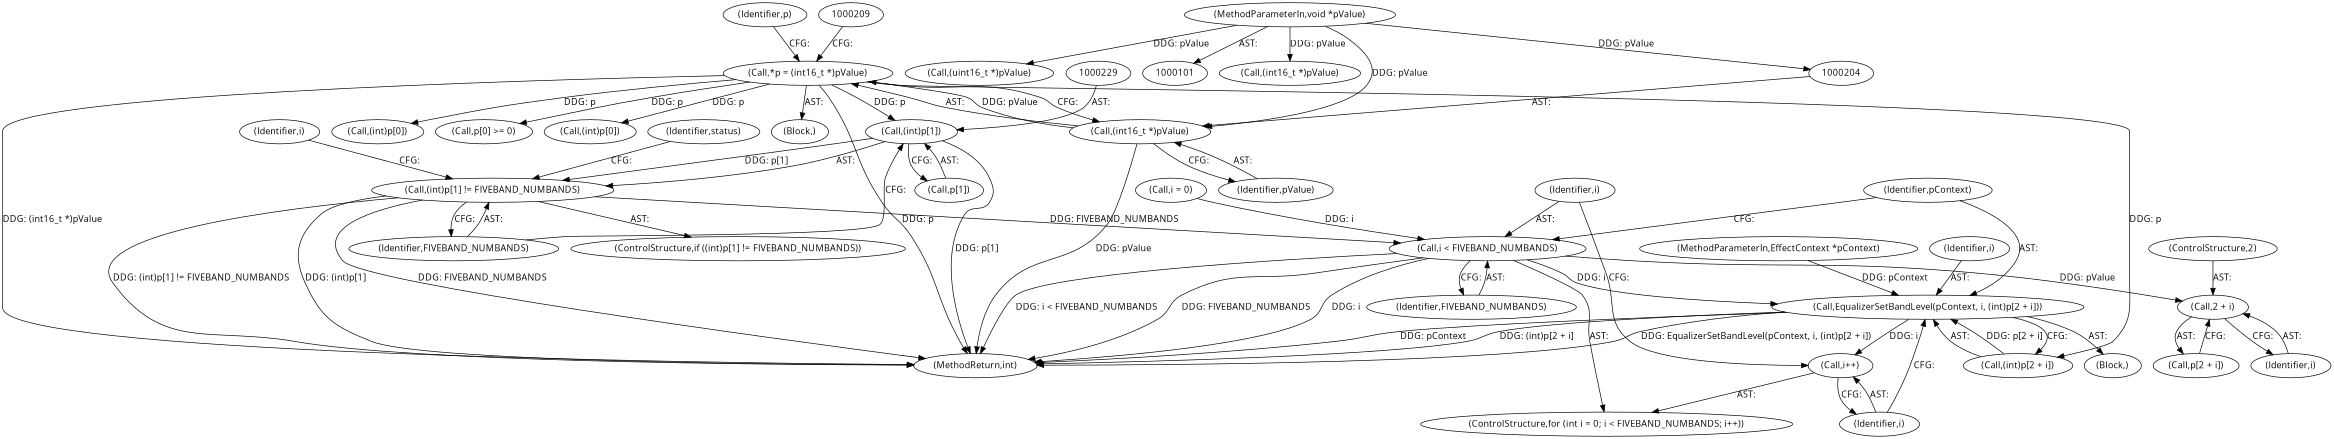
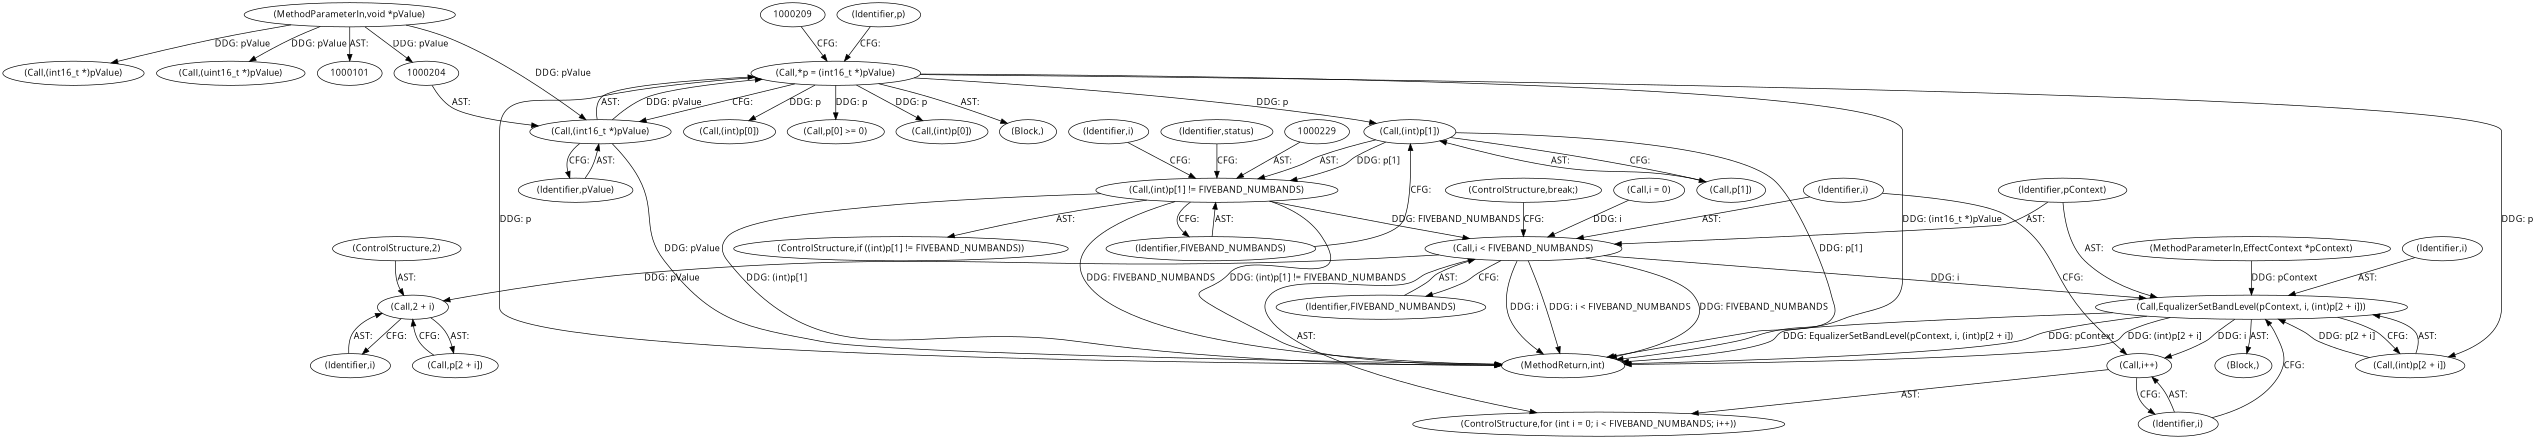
edge "1000229" -> "(Call,(int)p[1])": now "1000229" -> "(Call,(int)p[1] != FIVEBAND_NUMBANDS)"
node "(ControlStructure,break;)": added
edge "(Identifier,pContext)" -> "(Call,i < FIVEBAND_NUMBANDS)": label "CFG: " -> "AST: "
